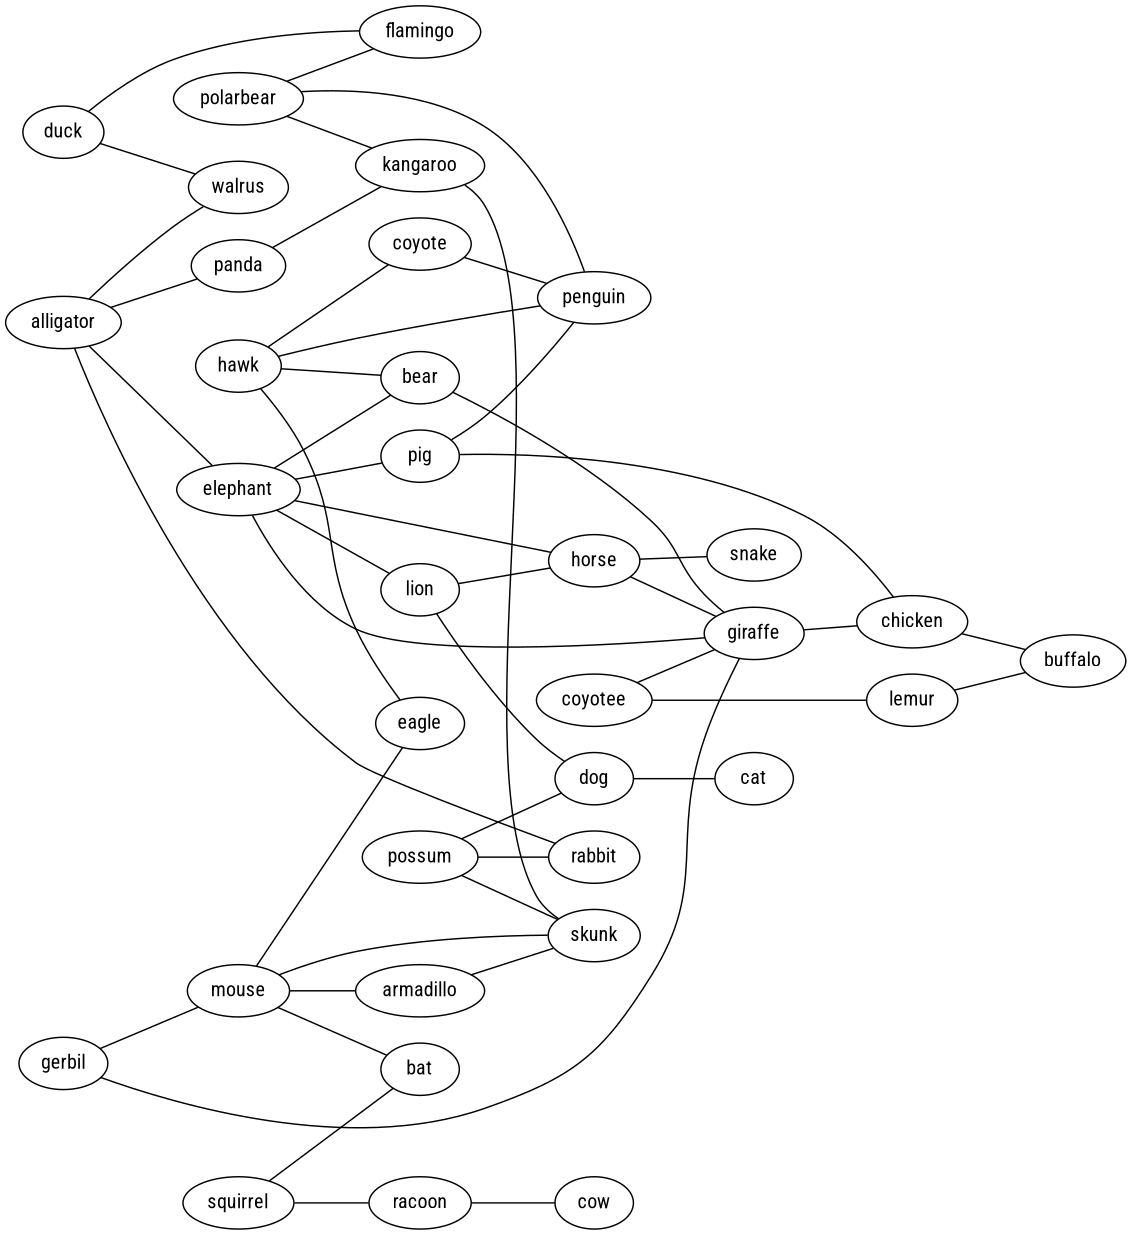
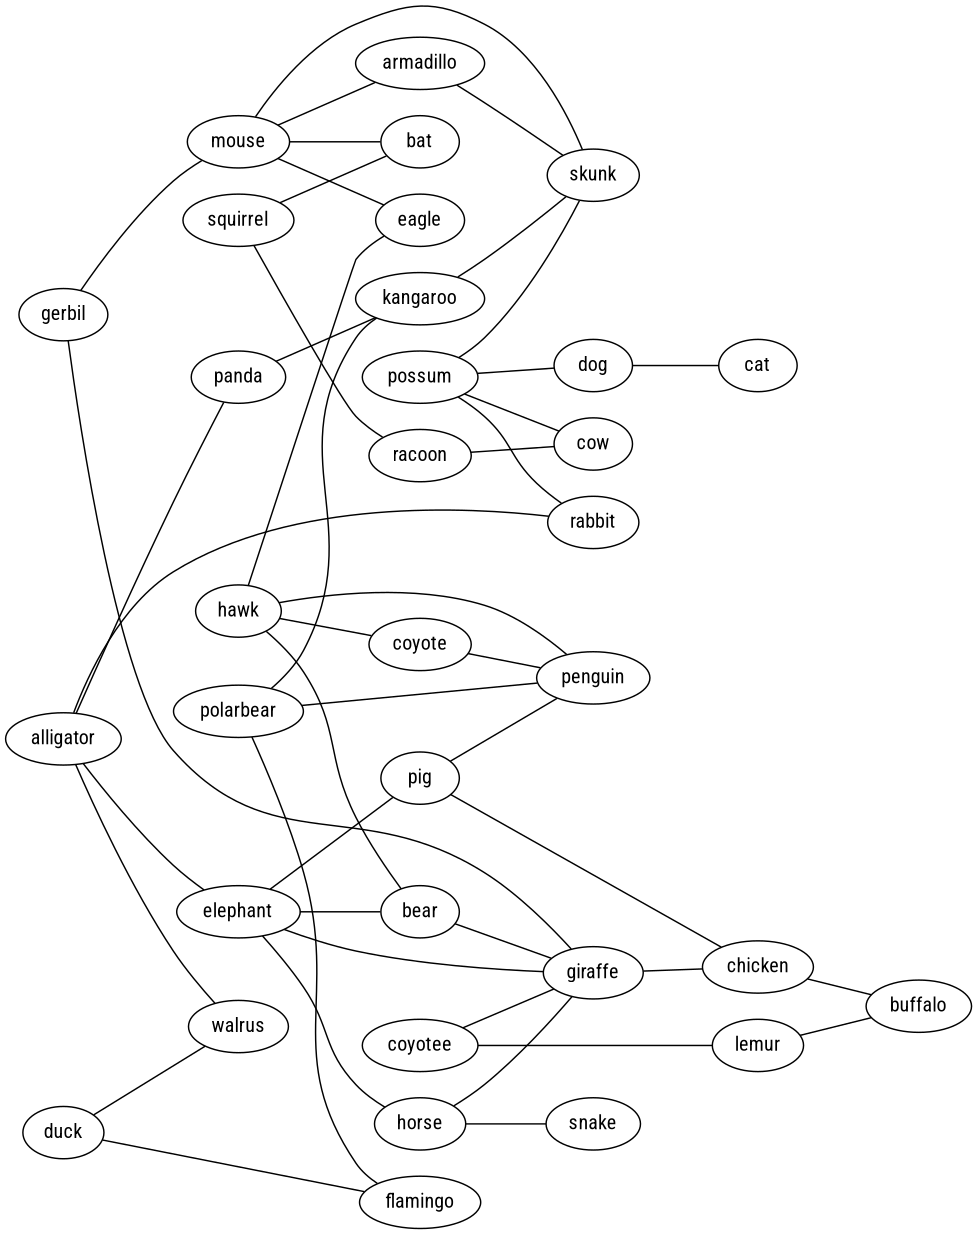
edge "possum" -- "cow": added
node "lion": removed
